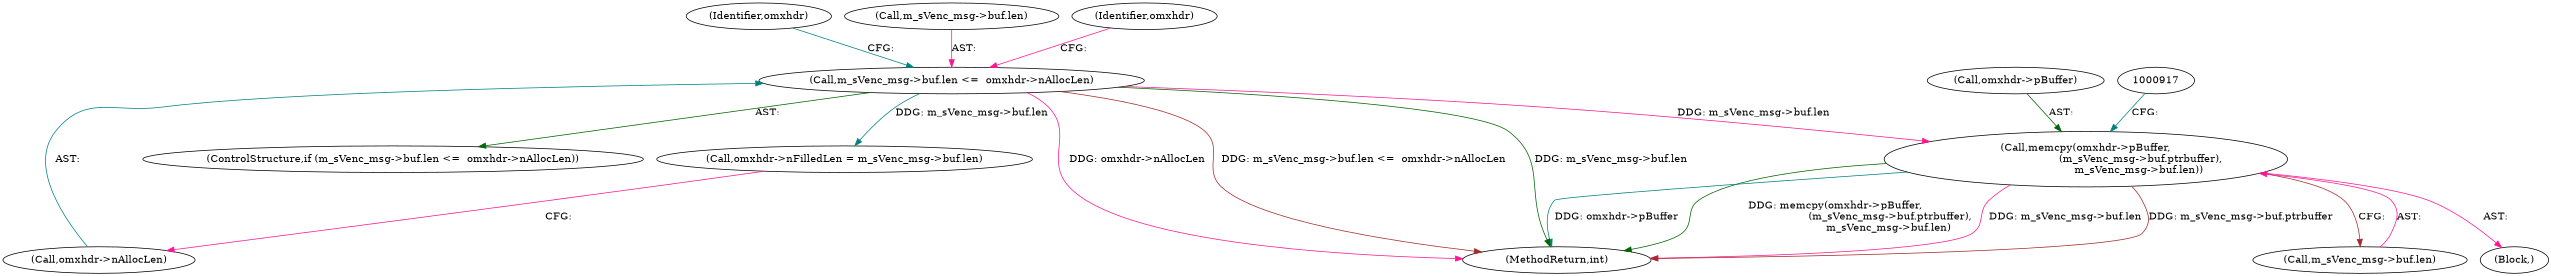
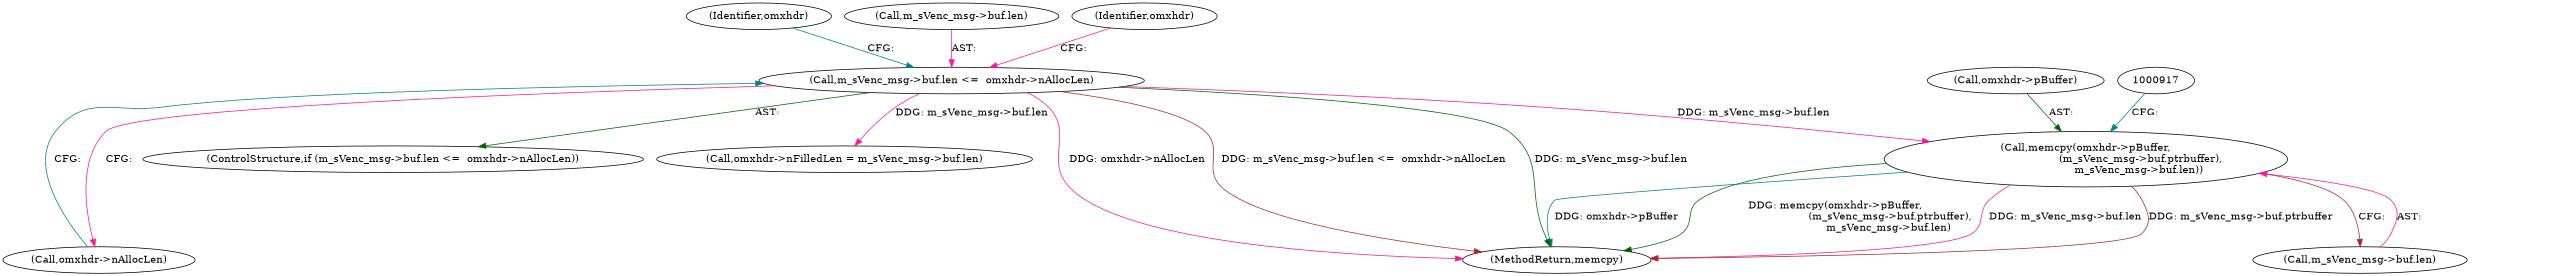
edge "(Call,m_sVenc_msg->buf.len <=  omxhdr->nAllocLen)" -> "(Call,omxhdr->nFilledLen = m_sVenc_msg->buf.len)": color teal -> deeppink
edge "(Call,omxhdr->nAllocLen)" -> "(Call,m_sVenc_msg->buf.len <=  omxhdr->nAllocLen)": label "AST: " -> "CFG: "
edge "(Call,omxhdr->nFilledLen = m_sVenc_msg->buf.len)" -> "(Call,omxhdr->nAllocLen)": now "(Call,m_sVenc_msg->buf.len <=  omxhdr->nAllocLen)" -> "(Call,omxhdr->nAllocLen)"
node "(MethodReturn,int)": label "(MethodReturn,int)" -> "(MethodReturn,memcpy)"
node "(Block,)": removed
